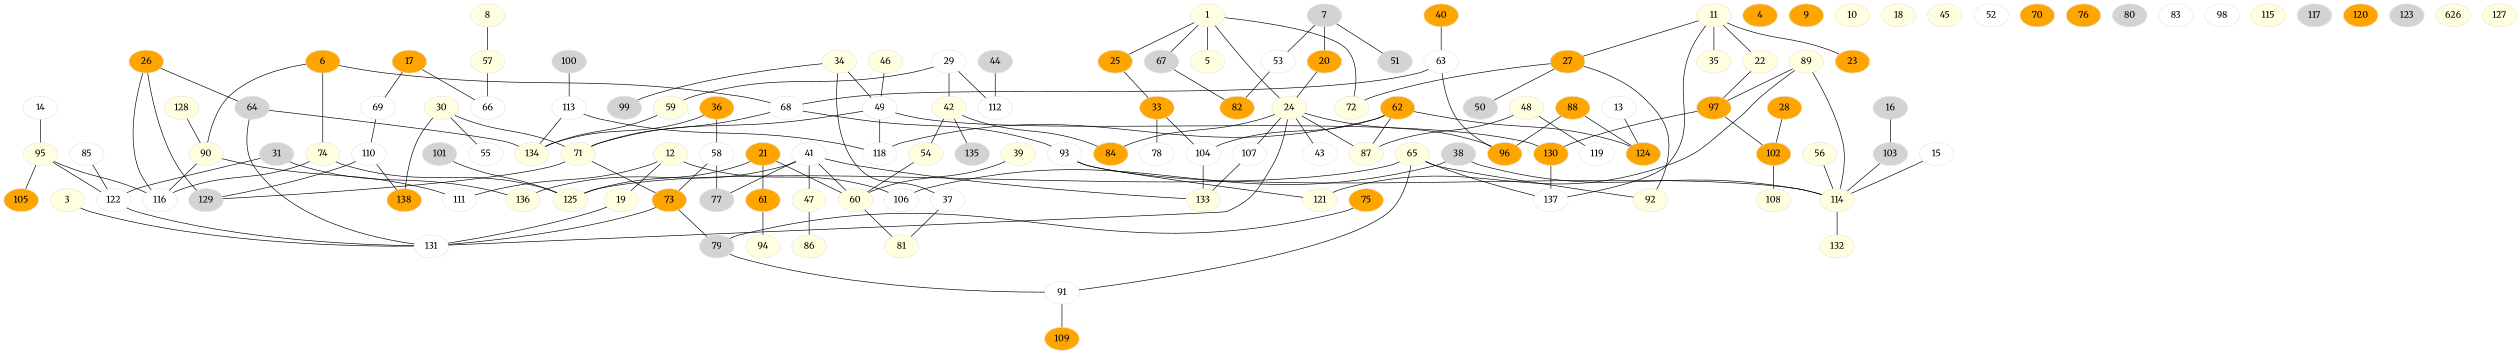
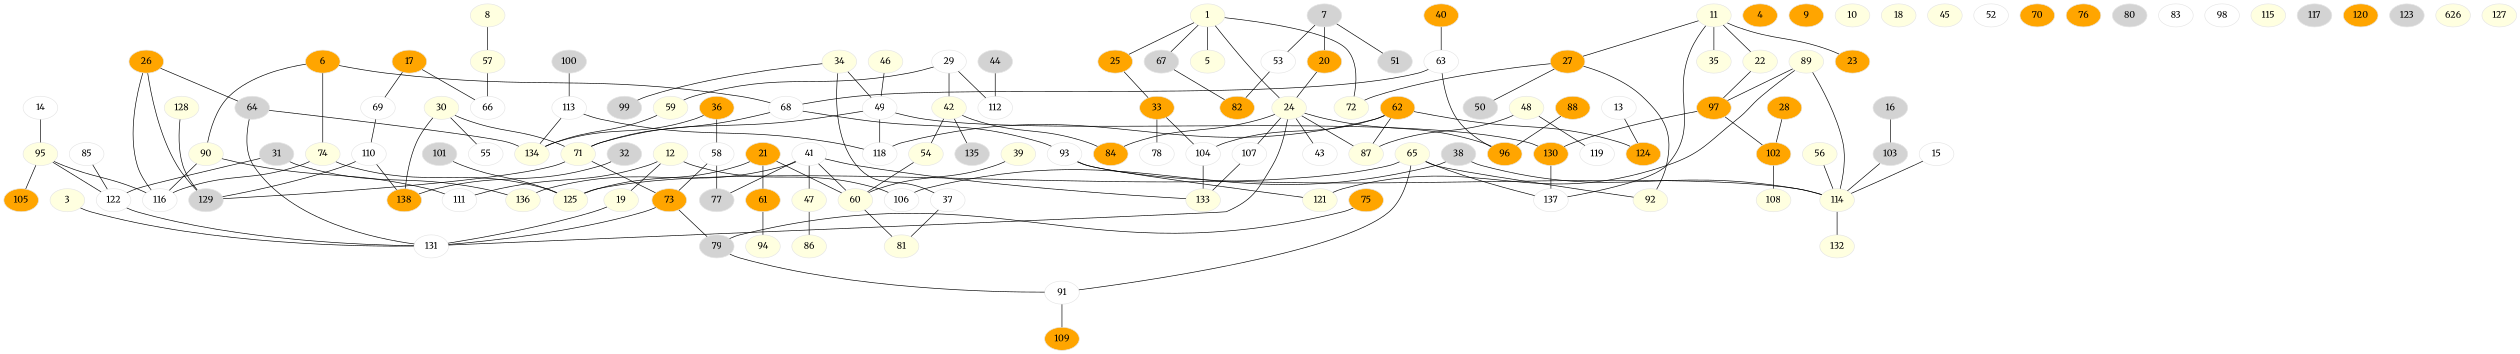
edge "88" -- "124": removed
edge "128" -- "90": now "128" -- "129"
node "32": added
